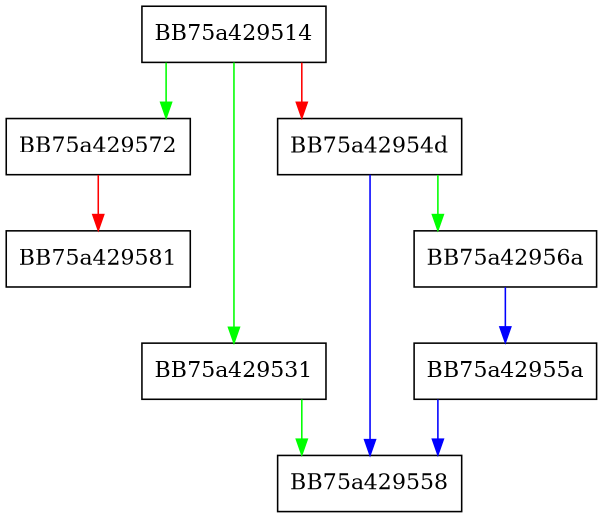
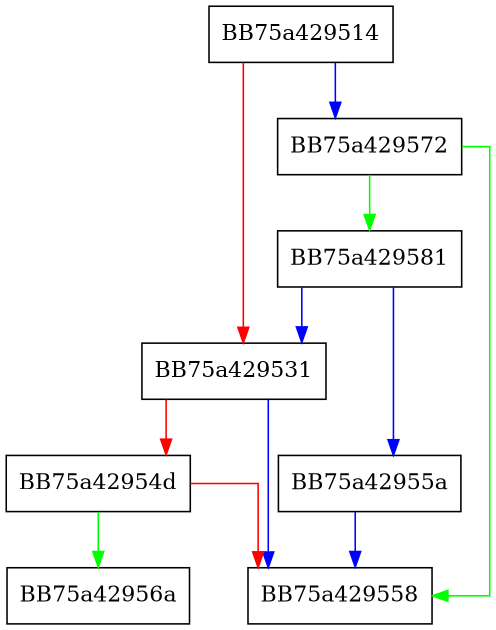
edge "BB75a429514" -> "BB75a429572": color green -> blue
edge "BB75a429514" -> "BB75a42954d": now "BB75a429531" -> "BB75a42954d"
edge "BB75a429572" -> "BB75a429581": color red -> green
edge "BB75a429514" -> "BB75a429531": color green -> red
edge "BB75a429581" -> "BB75a429531": added
edge "BB75a42954d" -> "BB75a429558": color blue -> red
edge "BB75a42956a" -> "BB75a42955a": now "BB75a429581" -> "BB75a42955a"
edge "BB75a429572" -> "BB75a429558": added
edge "BB75a429531" -> "BB75a429558": color green -> blue
